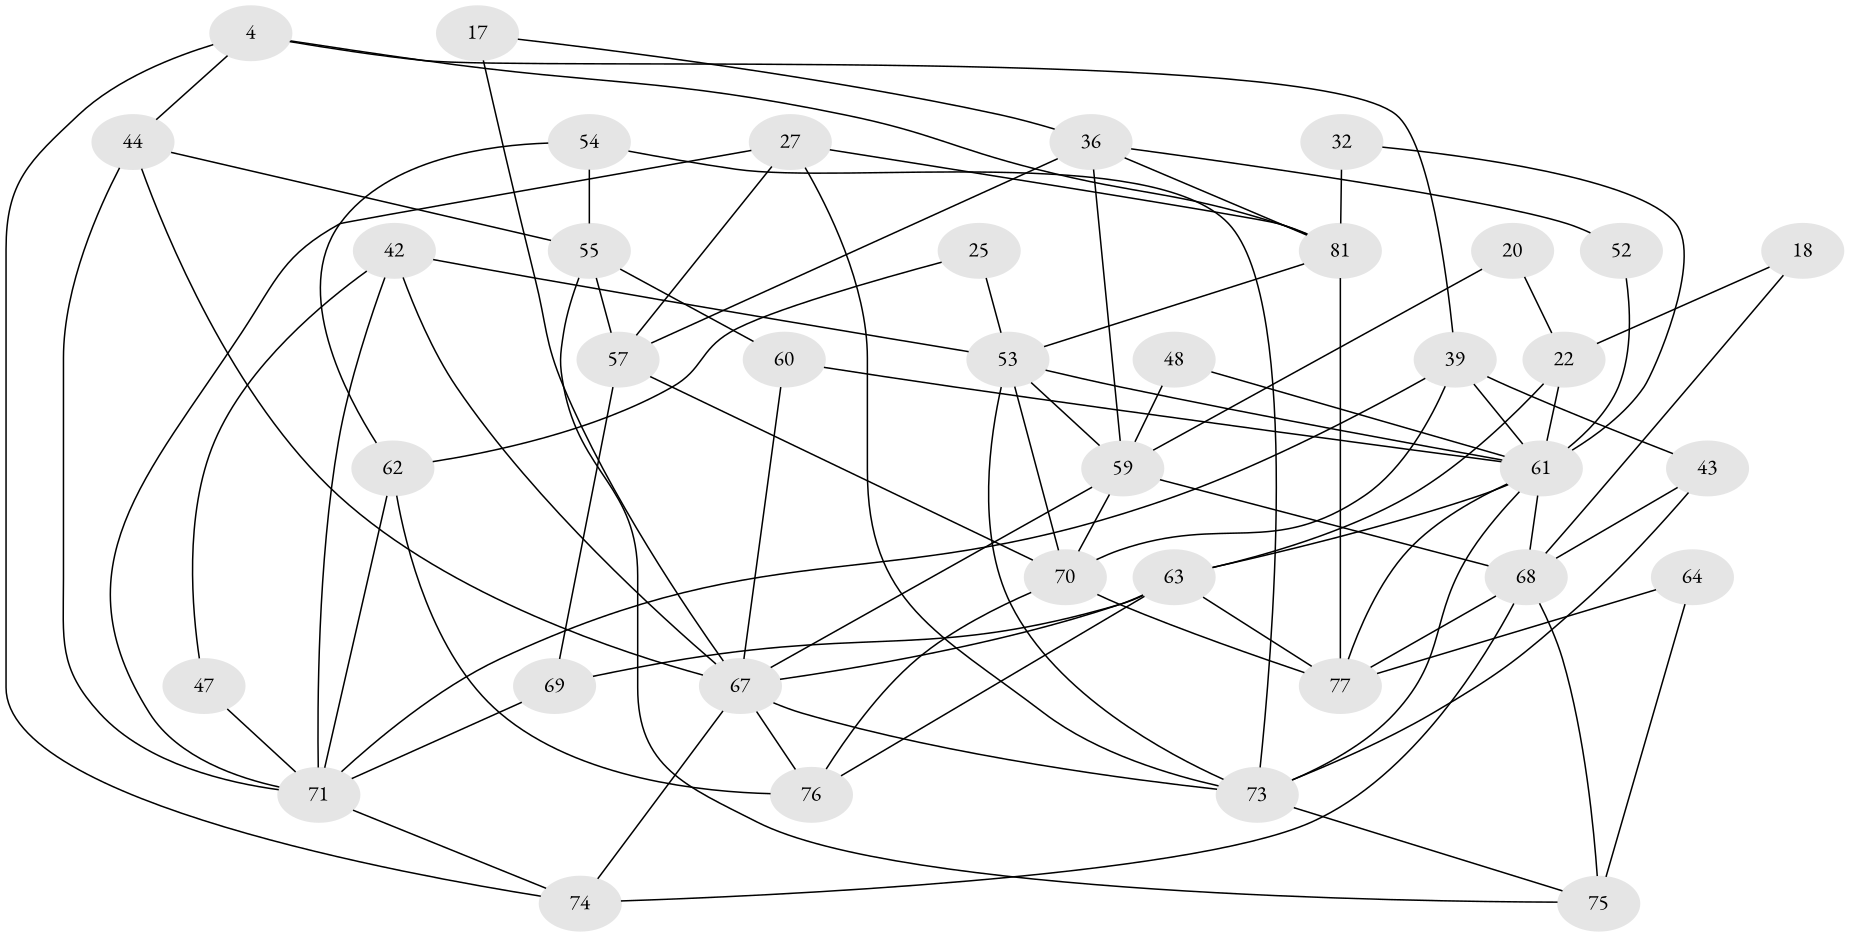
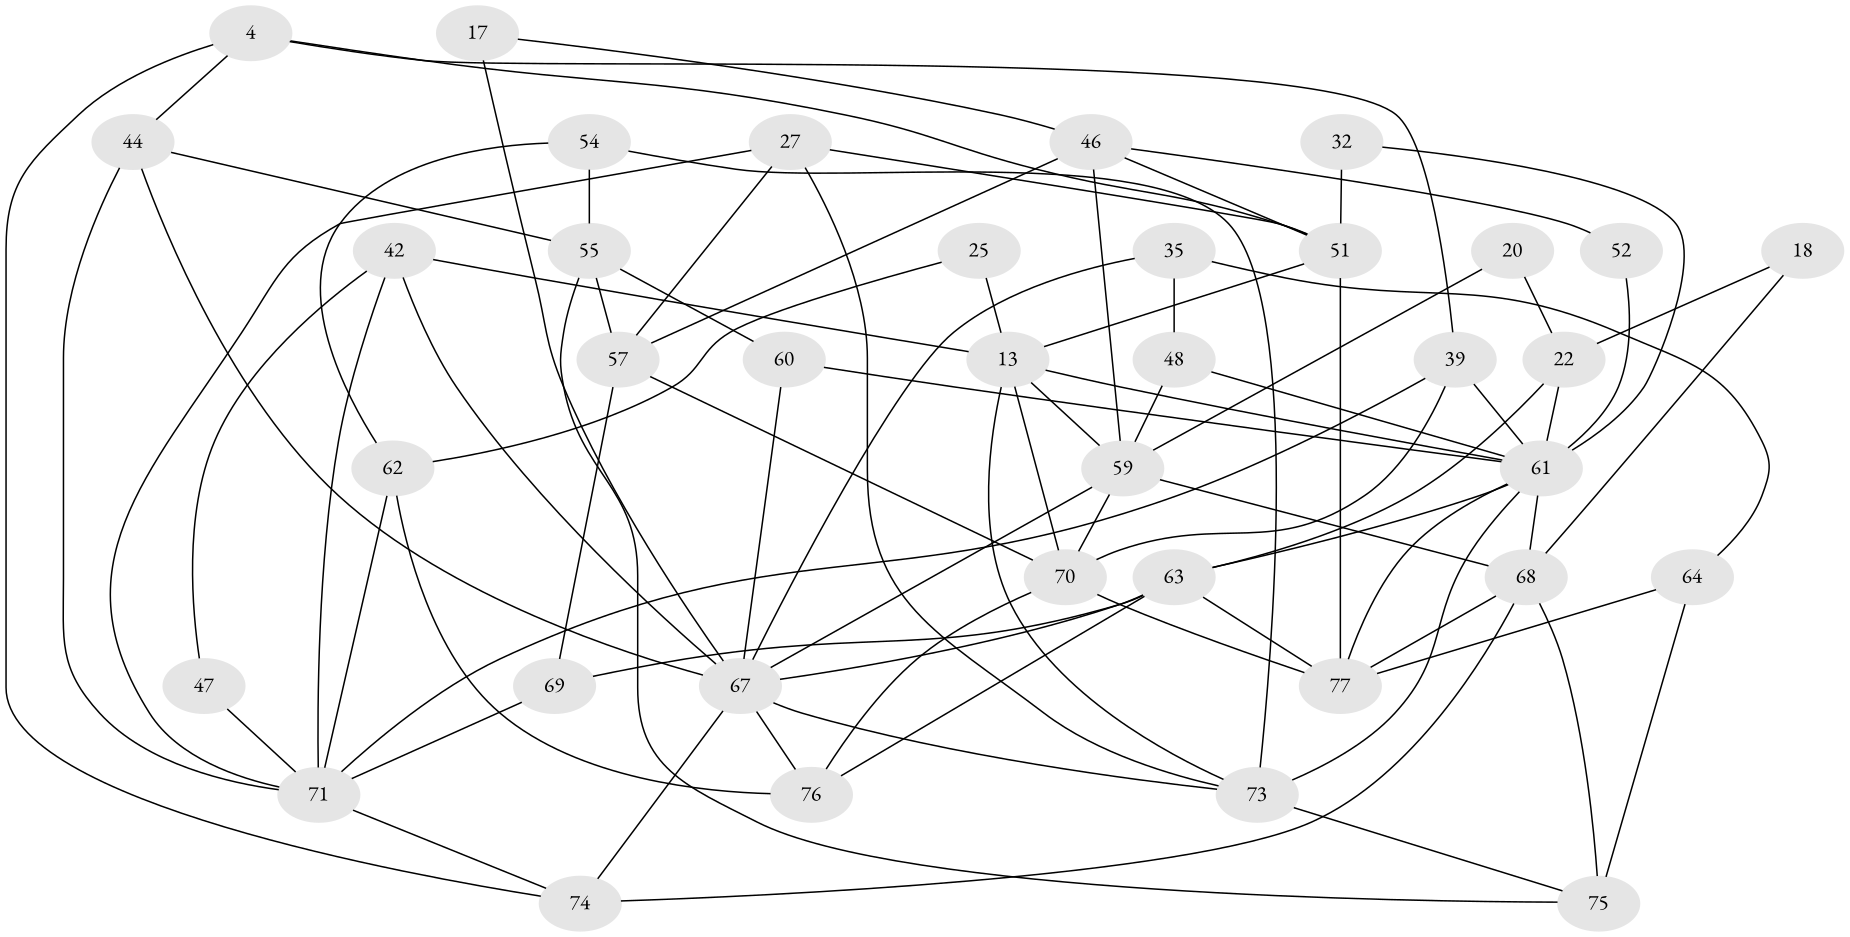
node "36": label "36" -> "46"
node "35": added
node "81": label "81" -> "51"
node "53": label "53" -> "13"
node "43": removed
